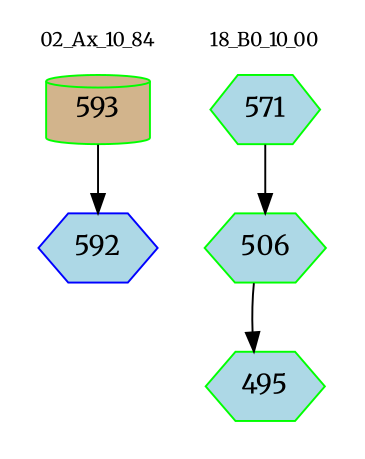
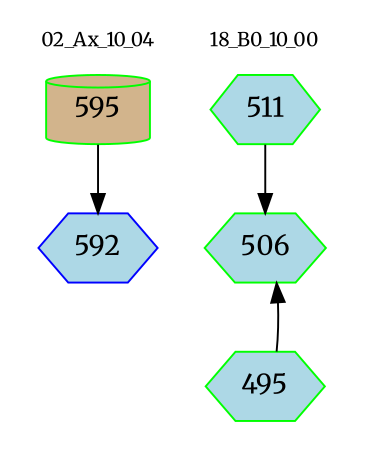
cluster "02_Ax_10_84": label "02_Ax_10_84" -> "02_Ax_10_04"
node "593": label "593" -> "595"
node "571": label "571" -> "511"
edge "506" -> "495": reversed
